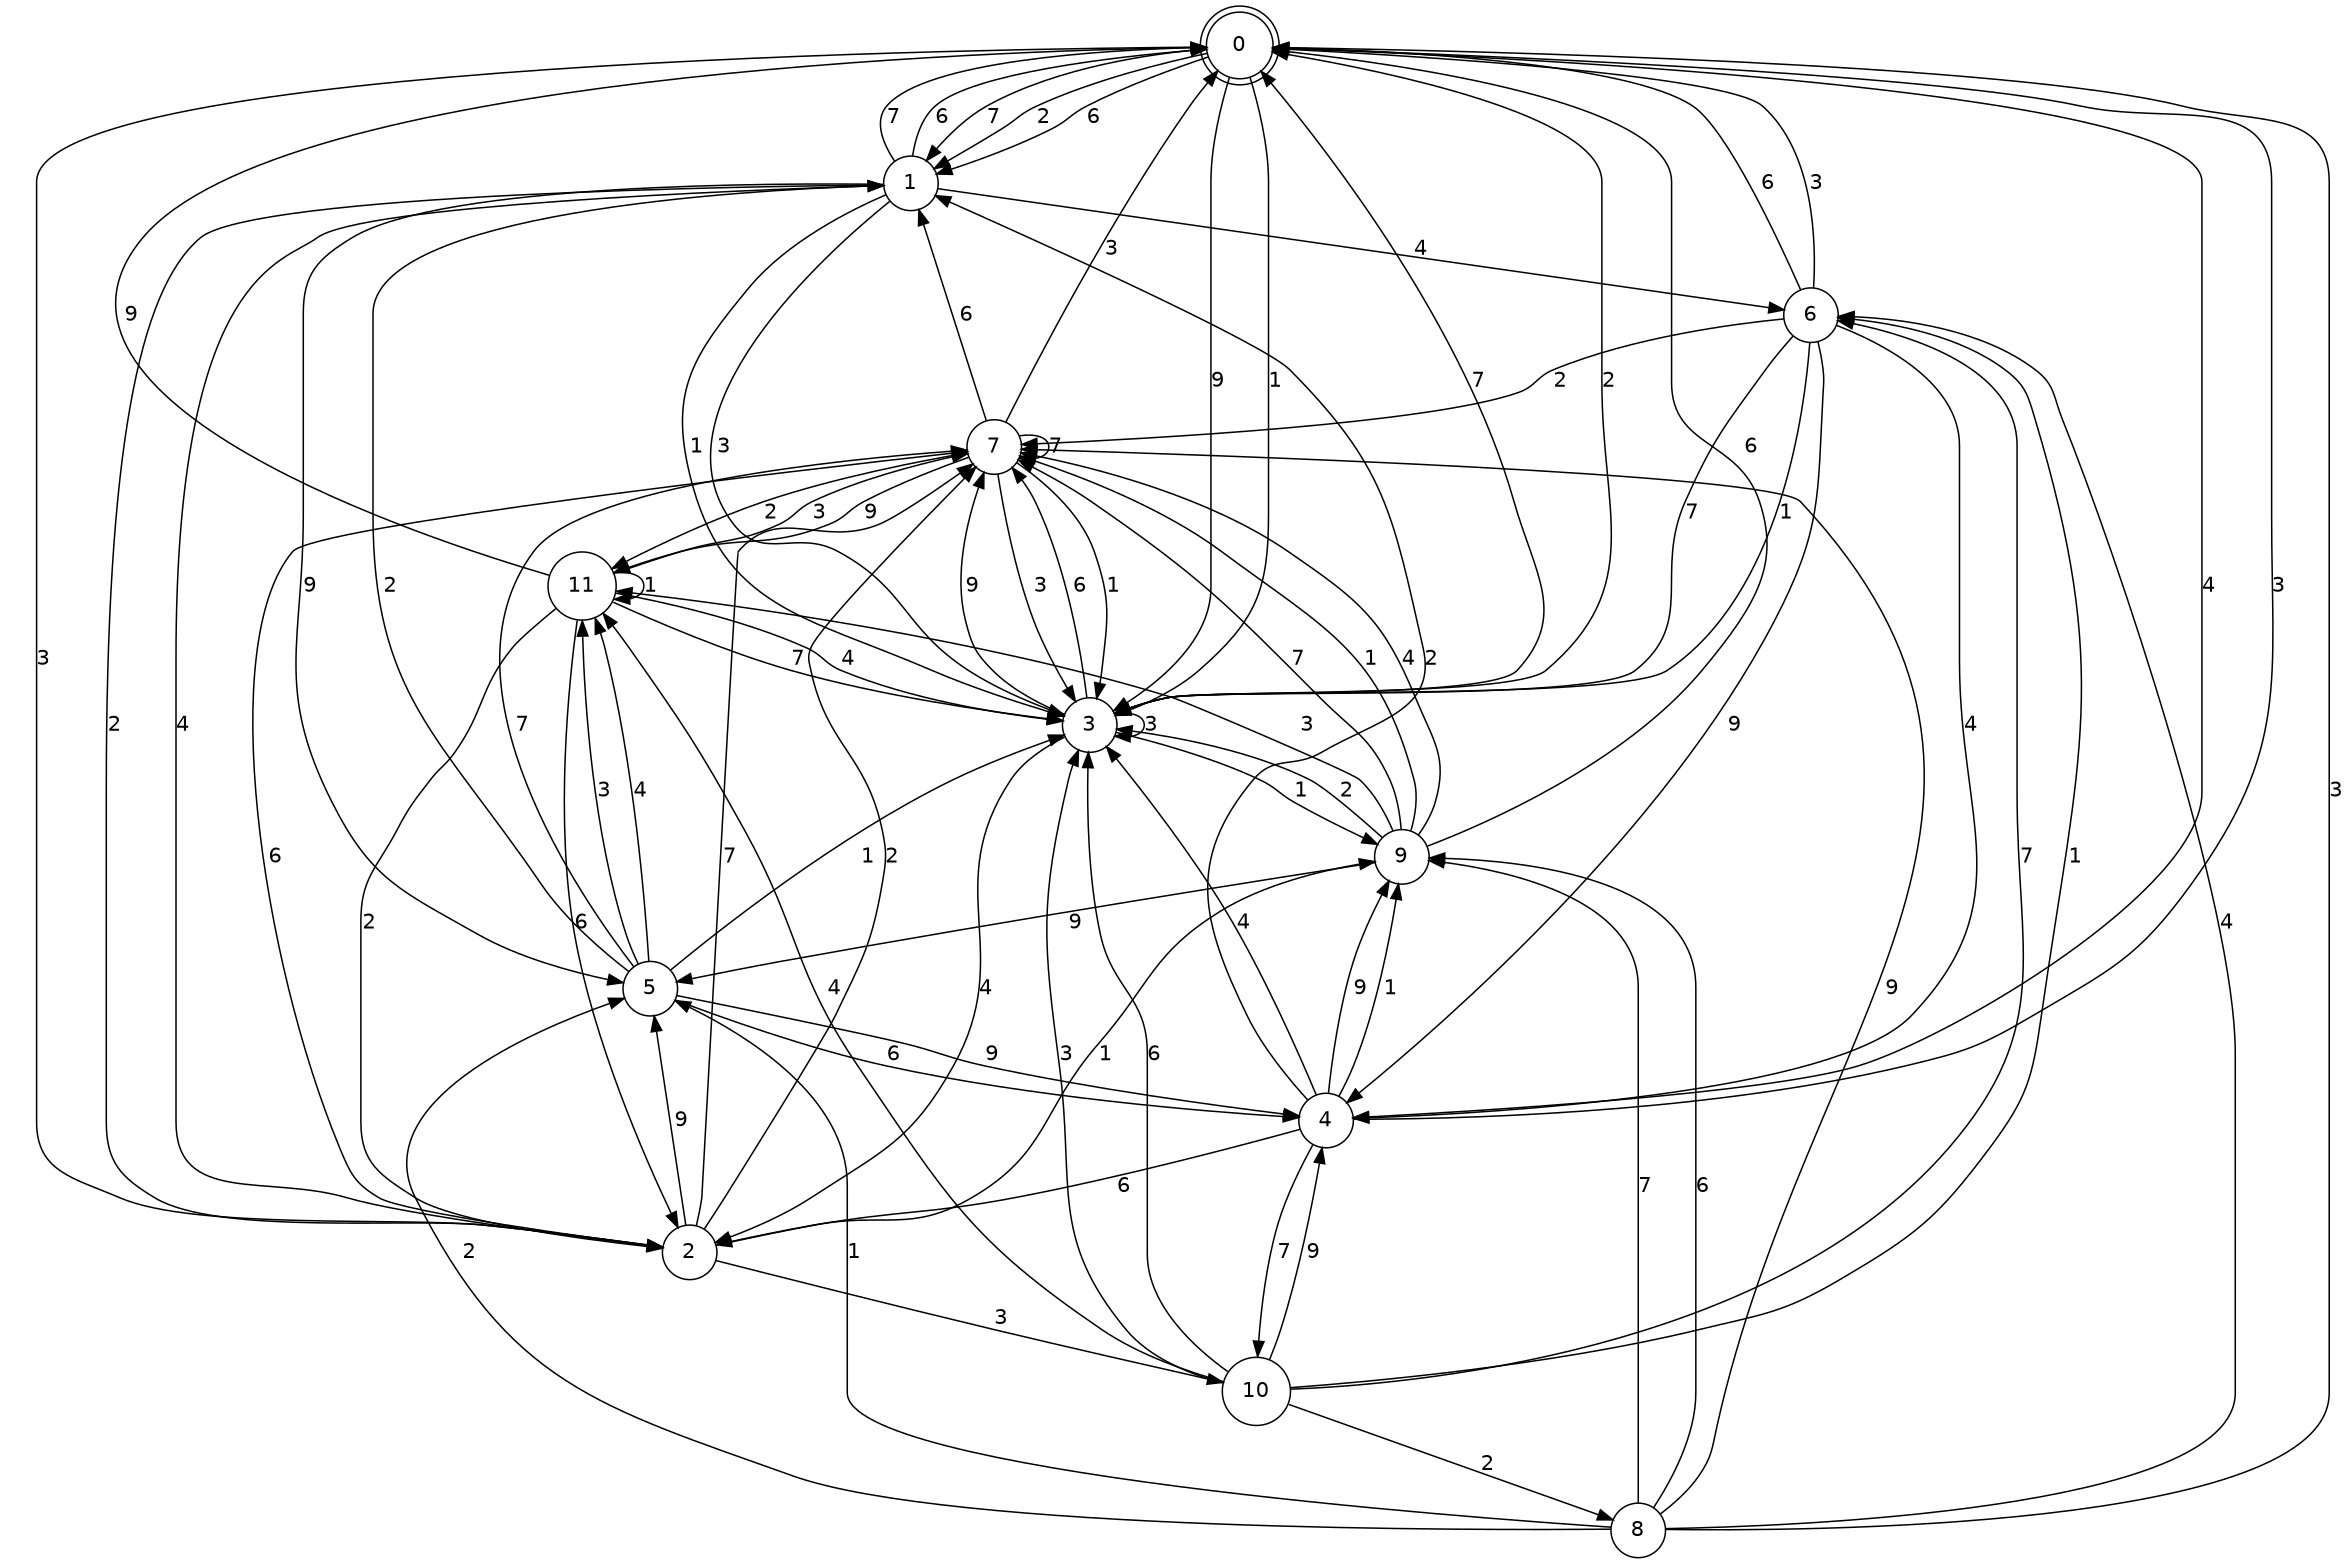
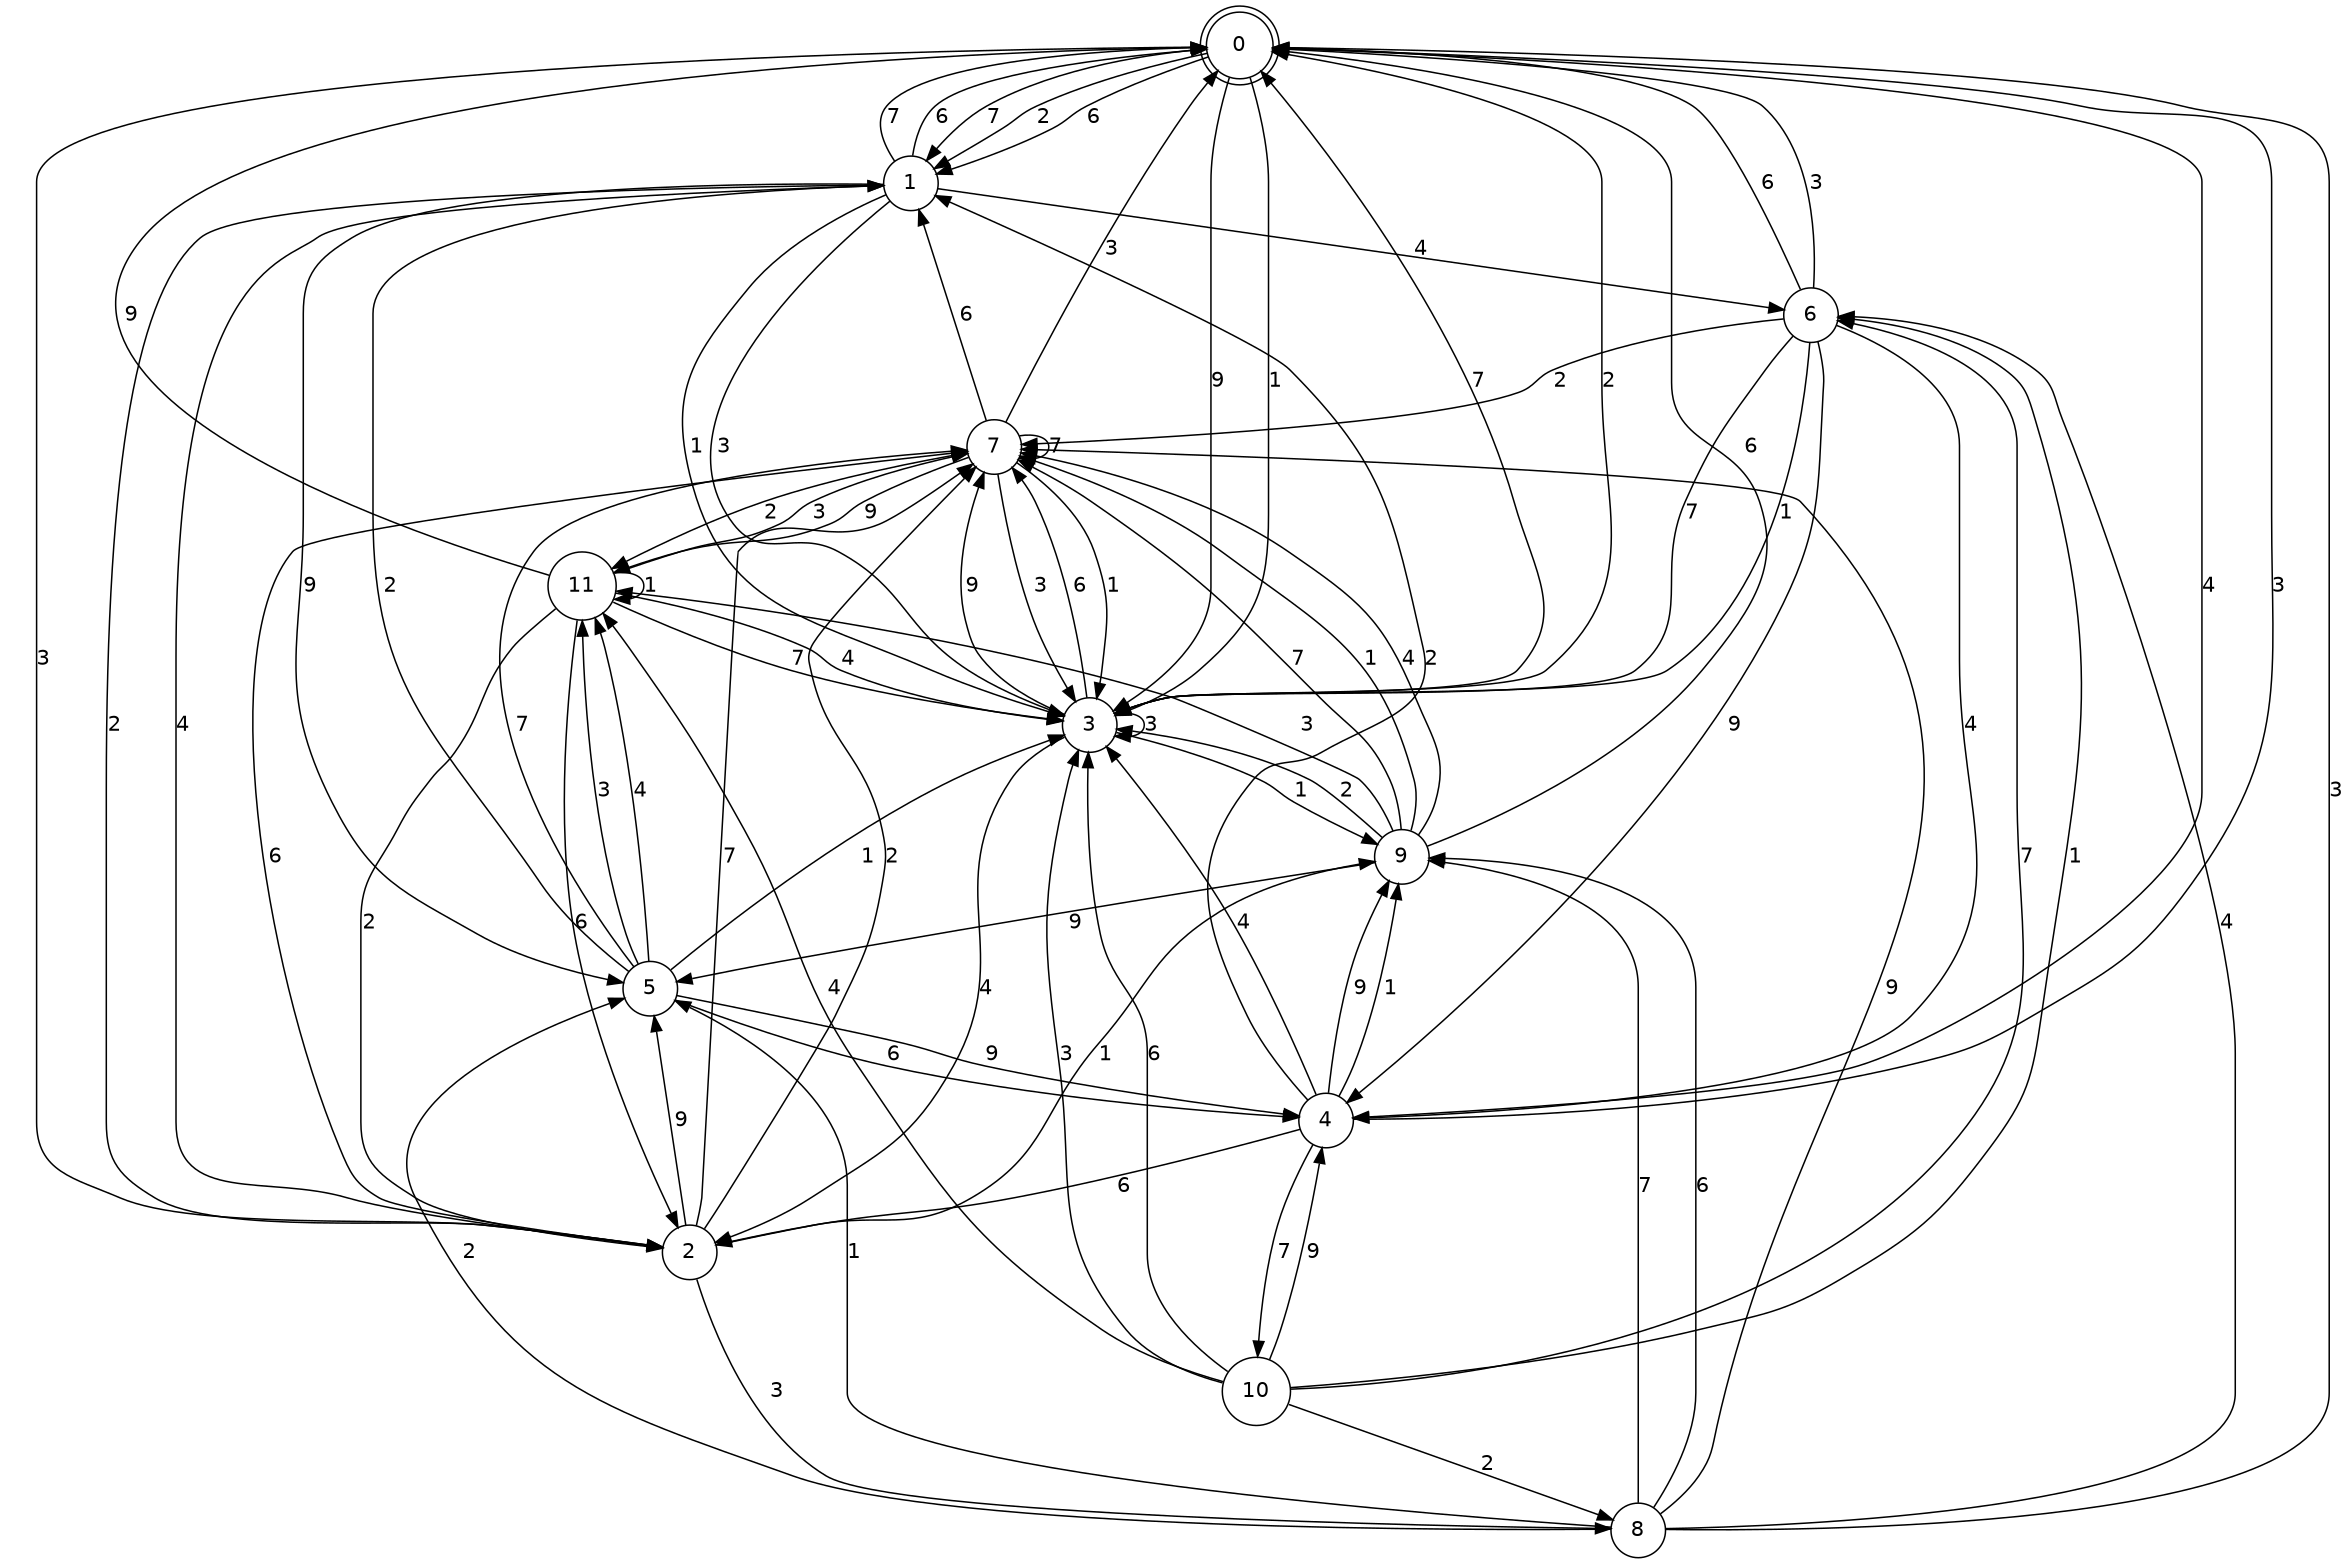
edge "2" -> "10": now "2" -> "8"
